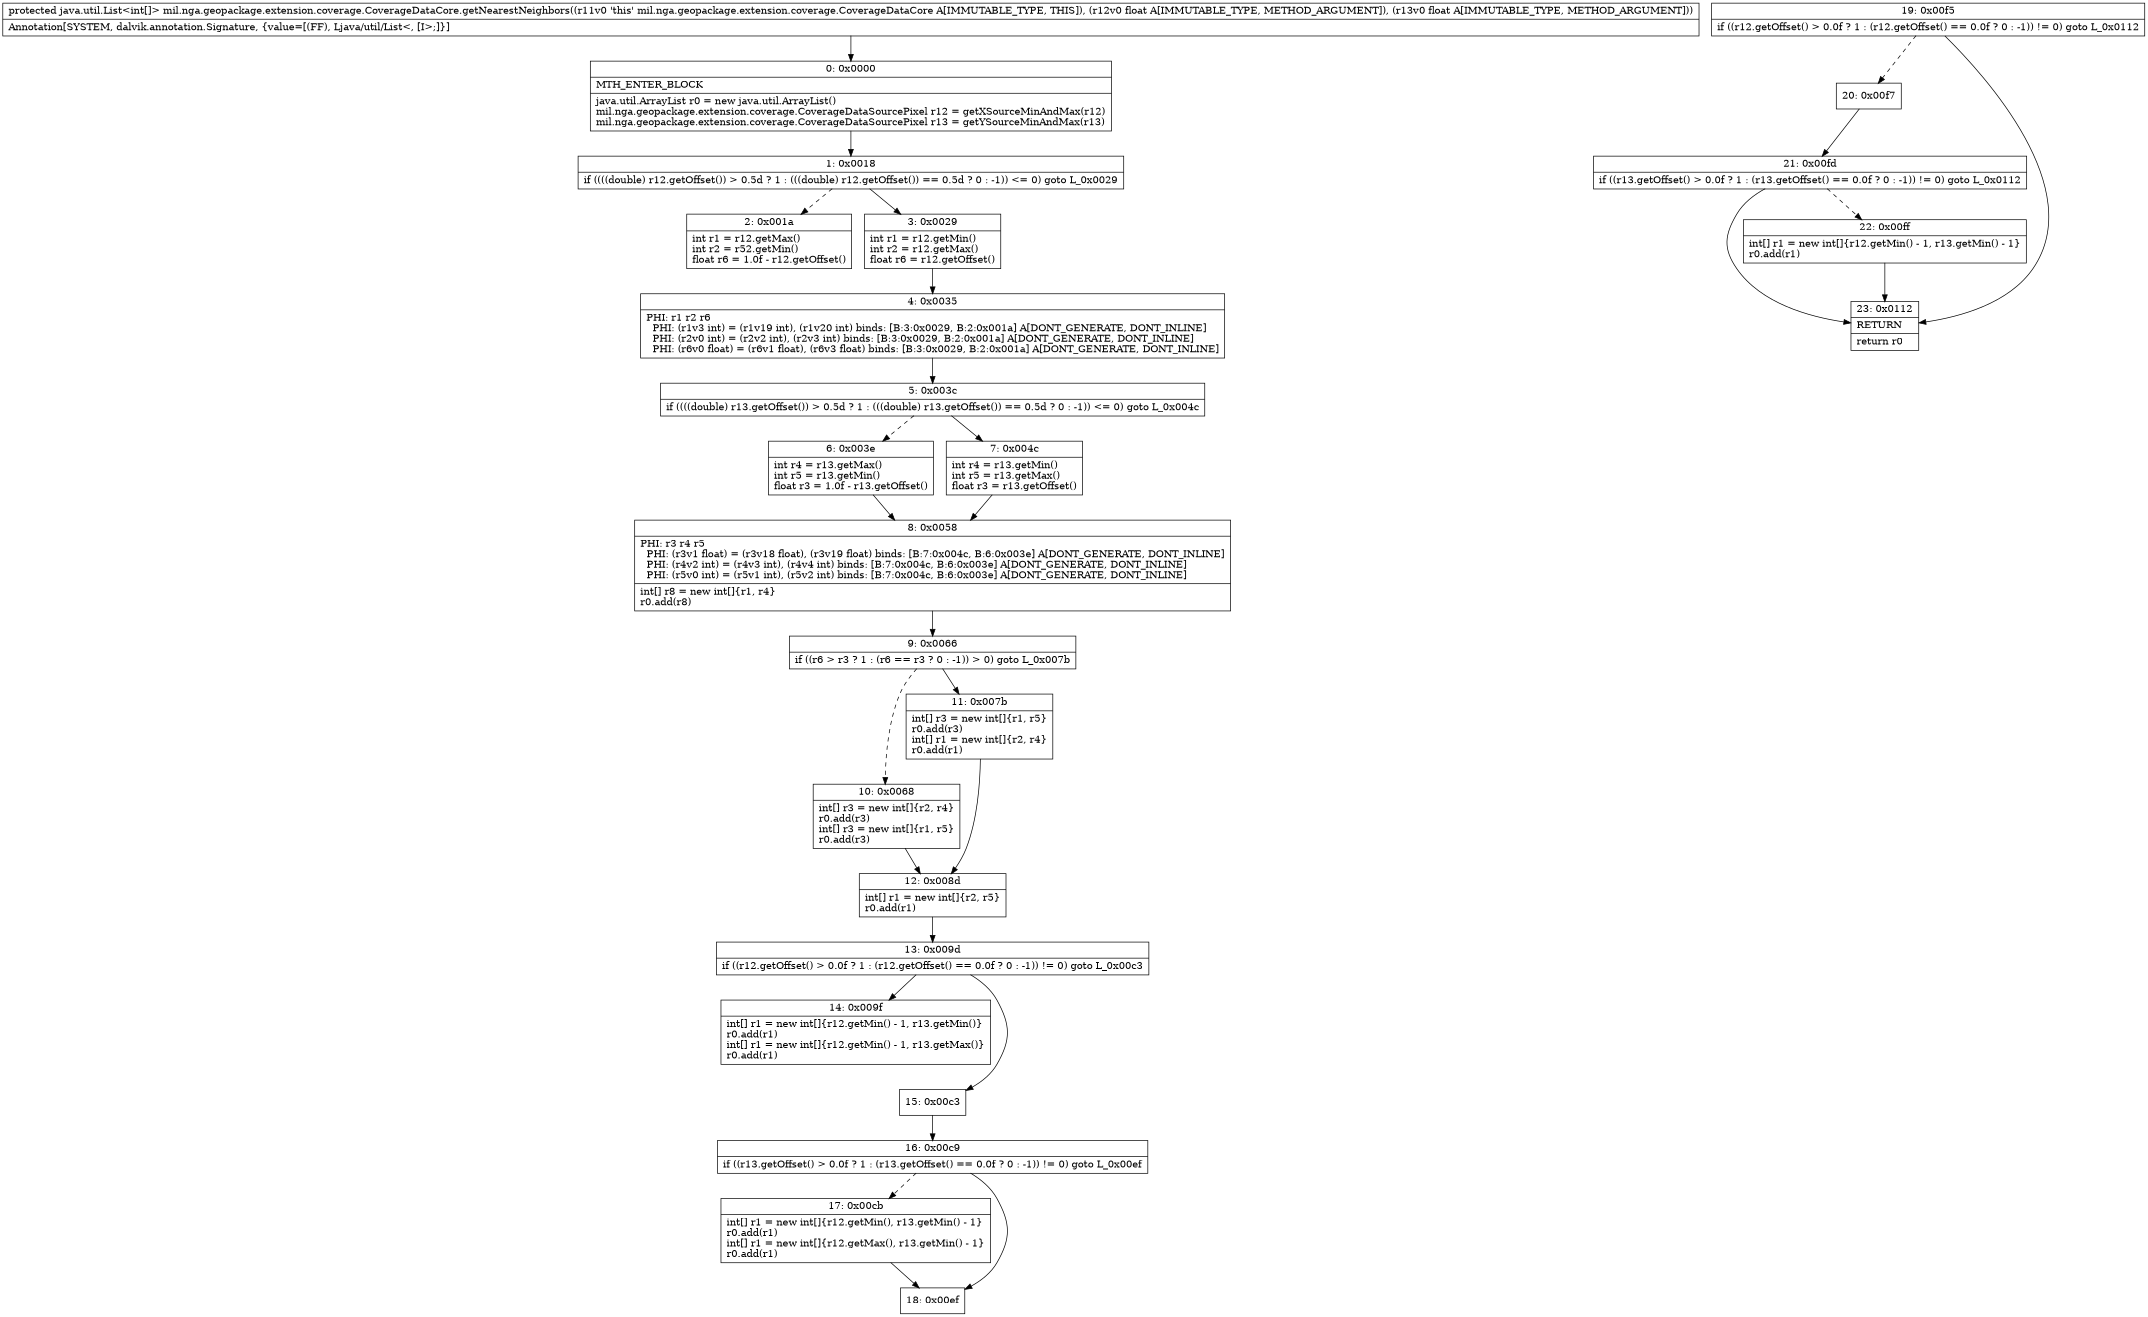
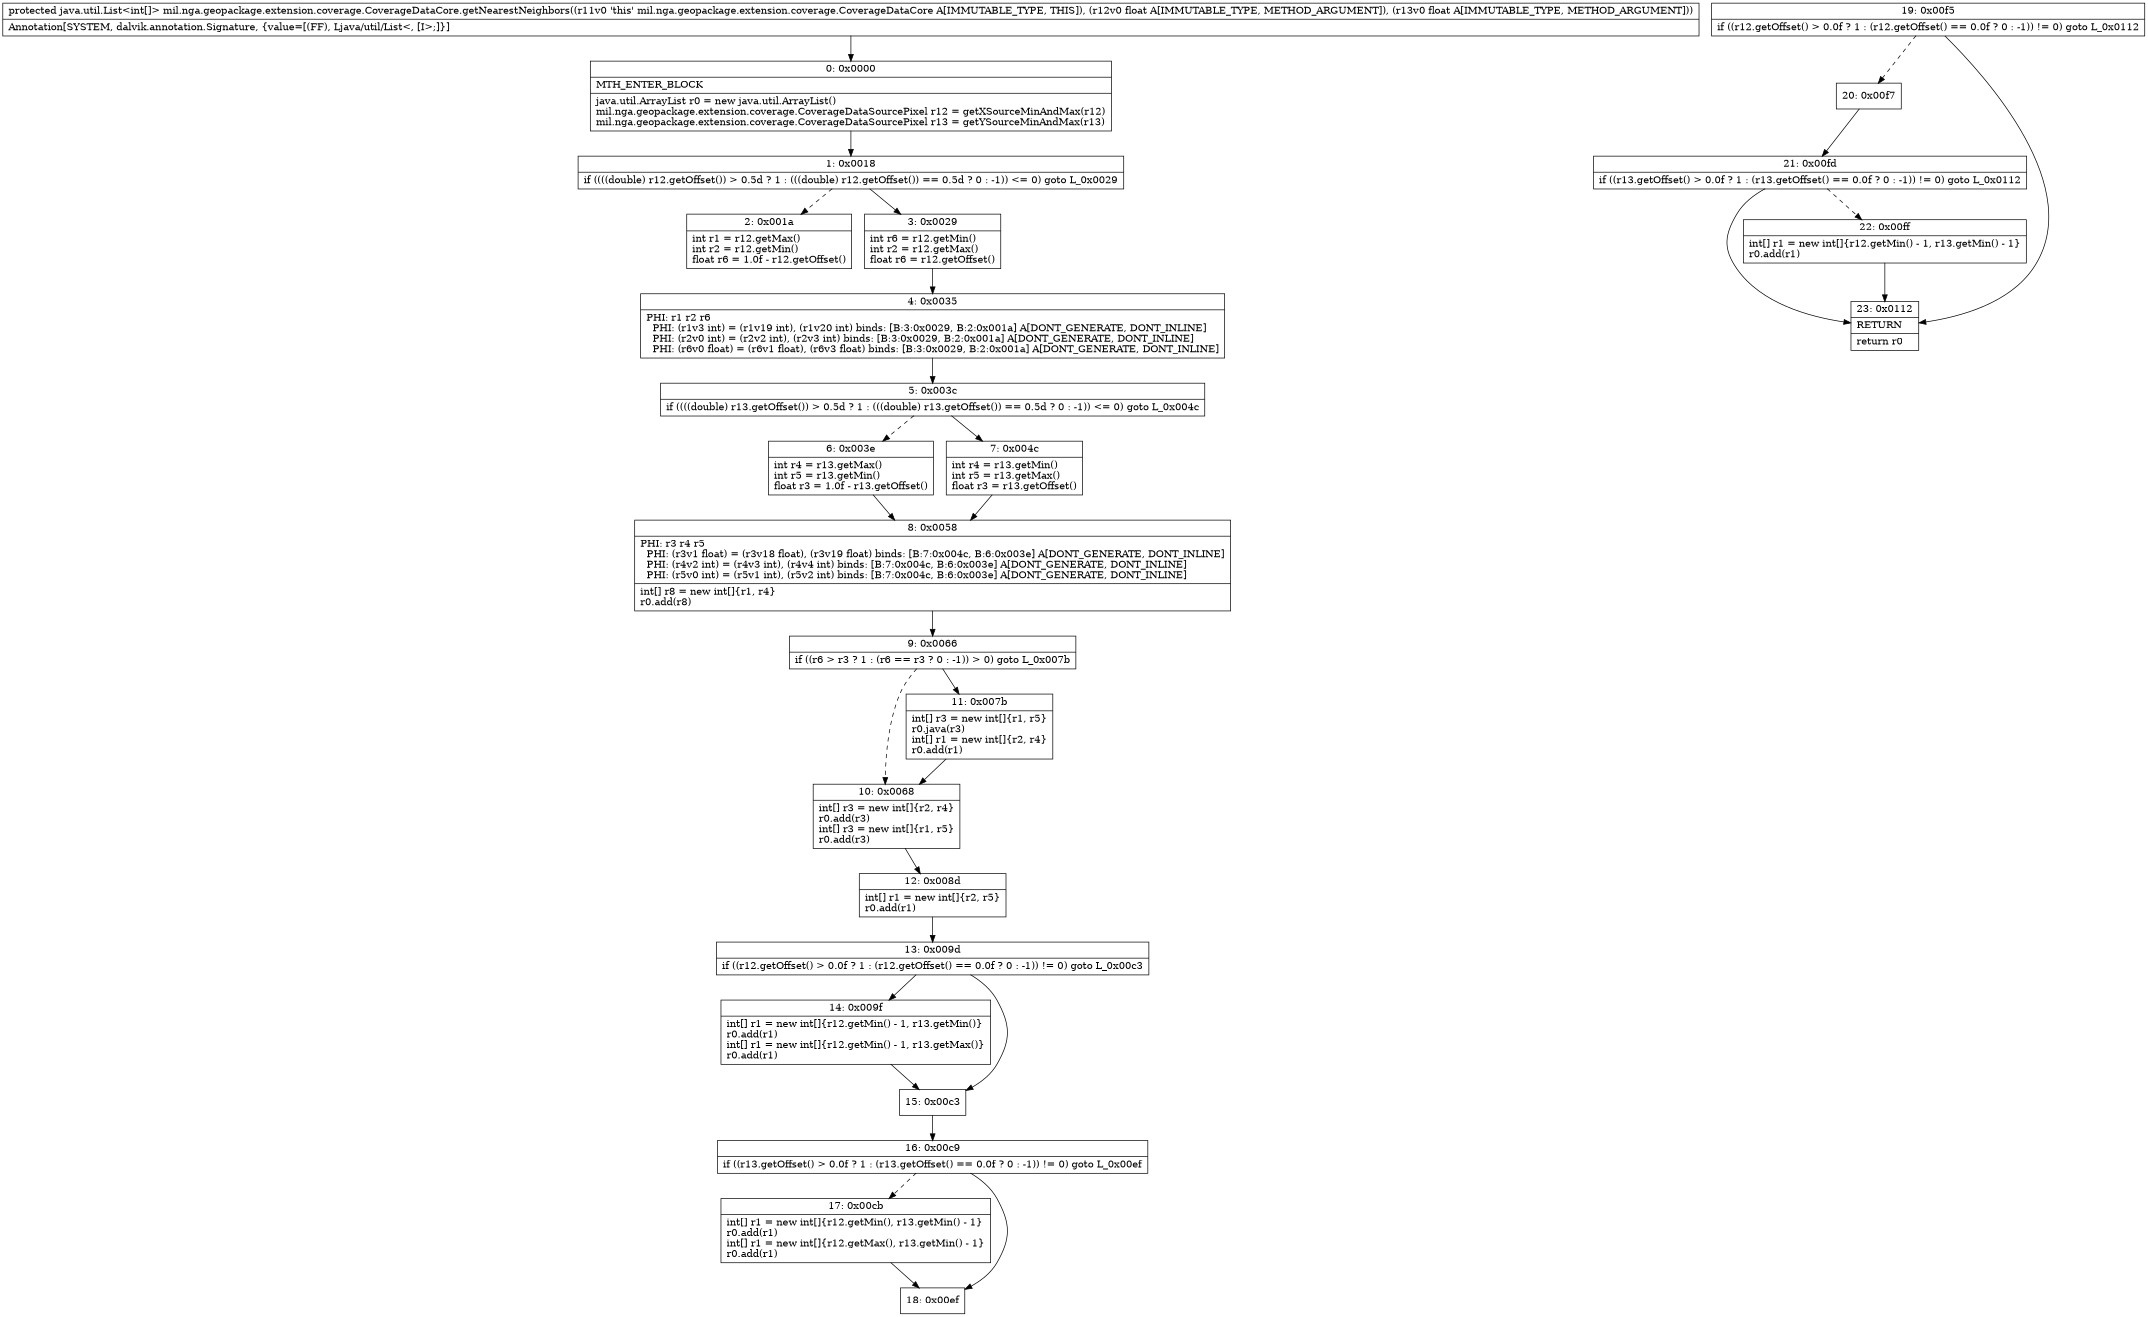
node "3: 0x0029": text "int r1 = r12.getMin()" -> "int r6 = r12.getMin()"
node "2: 0x001a": text "int r2 = r52.getMin()" -> "int r2 = r12.getMin()"
node "11: 0x007b": text "r0.add(r3)" -> "r0.java(r3)"
edge "11: 0x007b" -> "12: 0x008d": now "11: 0x007b" -> "10: 0x0068"
edge "14: 0x009f" -> "15: 0x00c3": added
